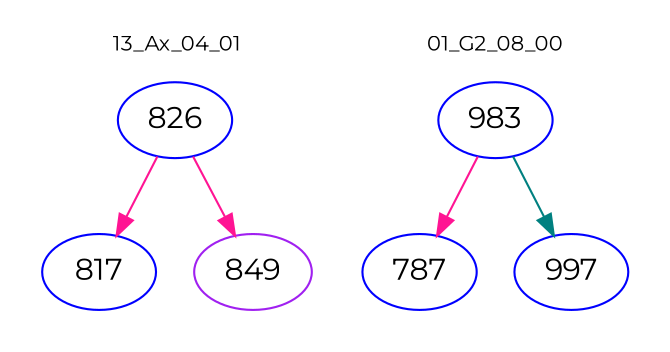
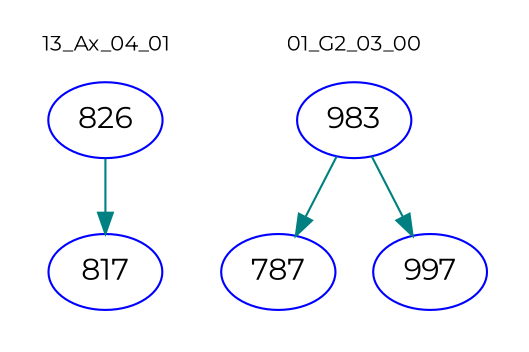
cluster "01_G2_08_00": label "01_G2_08_00" -> "01_G2_03_00"
edge "826" -> "817": color deeppink -> teal
edge "983" -> "787": color deeppink -> teal
node "849": removed
